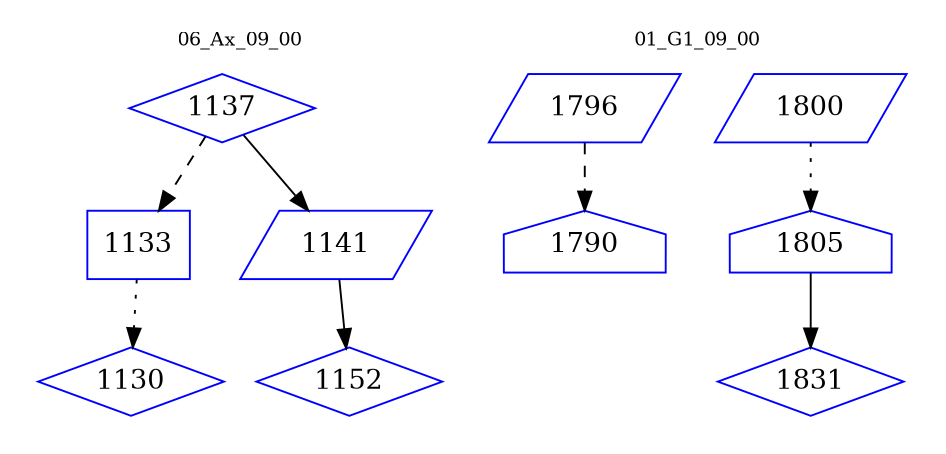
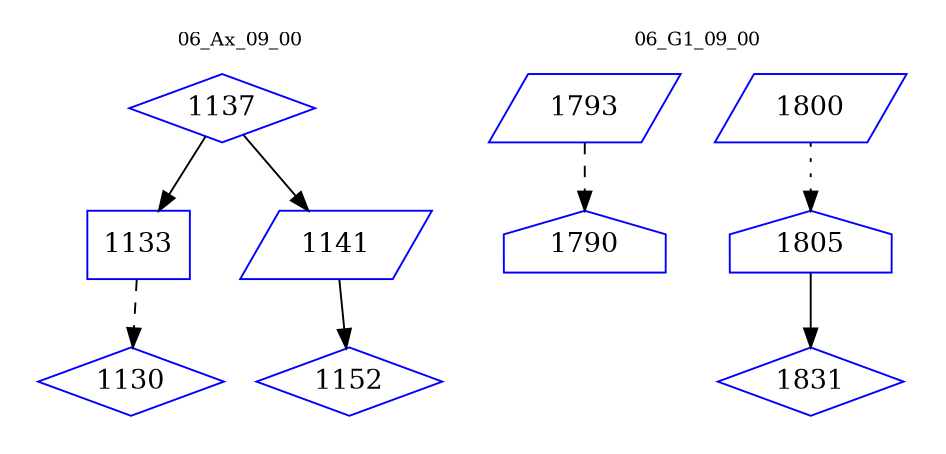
cluster "01_G1_09_00": label "01_G1_09_00" -> "06_G1_09_00"
node "1796": label "1796" -> "1793"
edge "1137" -> "1133": style dashed -> solid
edge "1133" -> "1130": style dotted -> dashed
